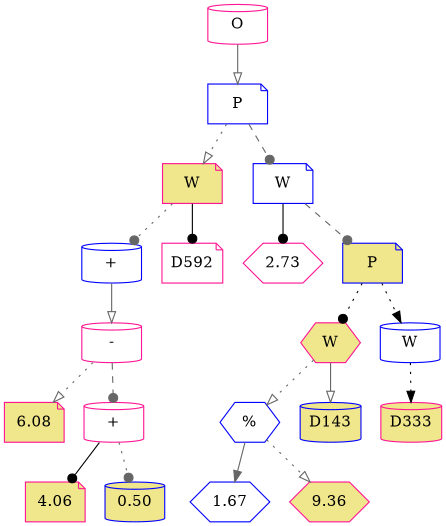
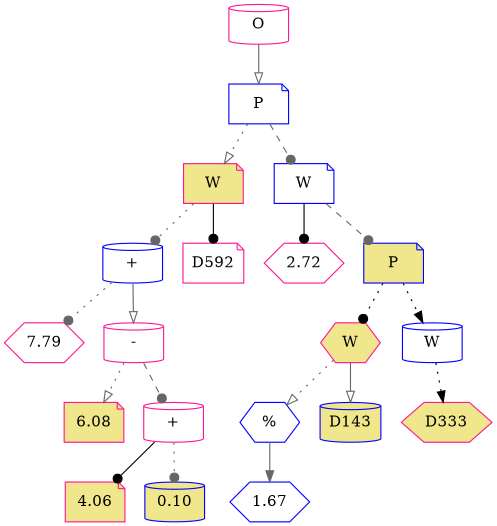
node "2.73": label "2.73" -> "2.72"
node "7.79": added
node "D333": shape cylinder -> hexagon
node "0.50": label "0.50" -> "0.10"
node "9.36": removed
